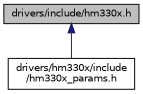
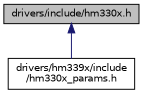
node "drivers/hm330x/include /hm330x_params.h": label "drivers/hm330x/include /hm330x_params.h" -> "drivers/hm339x/include /hm330x_params.h"
